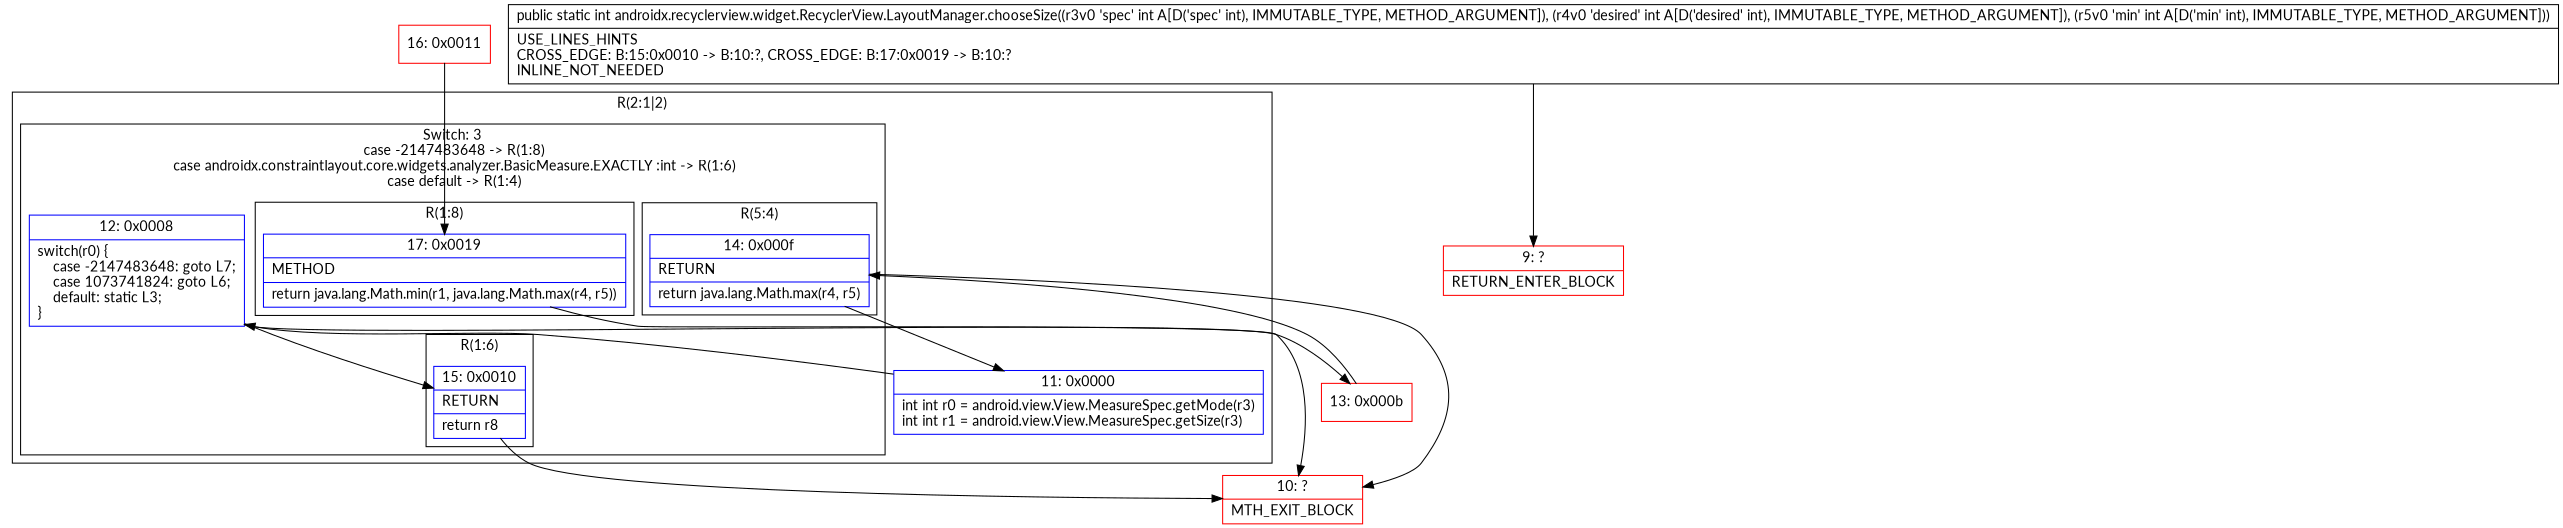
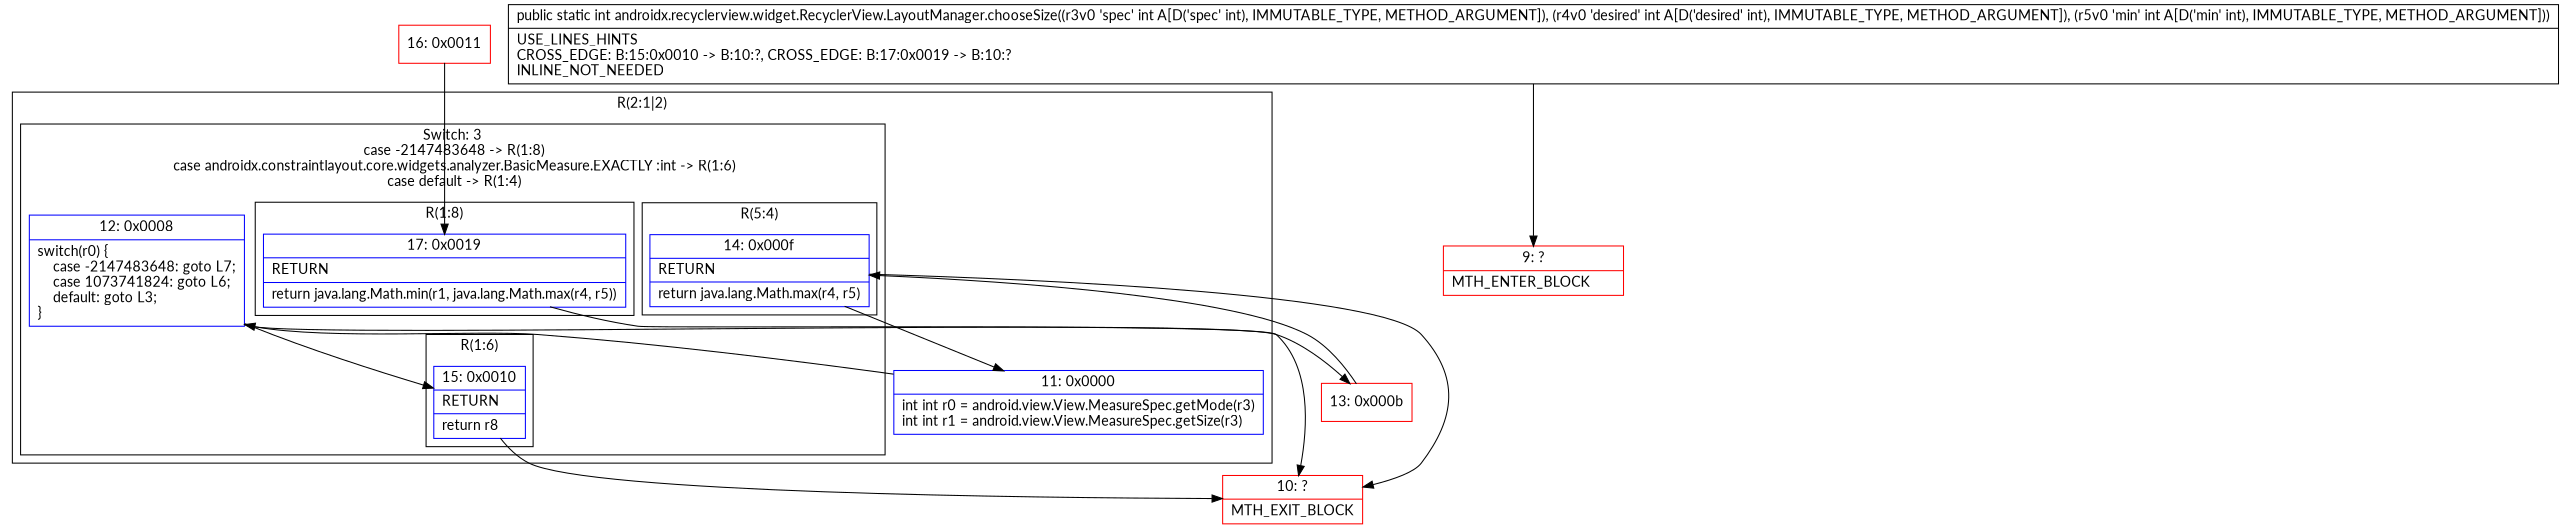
node "17: 0x0019": text "METHOD" -> "RETURN"
node "9: ?": text "RETURN_ENTER_BLOCK" -> "MTH_ENTER_BLOCK"
node "12: 0x0008": text "default: static L3;" -> "default: goto L3;"
